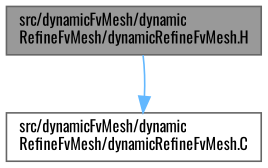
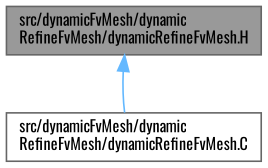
edge "src/dynamicFvMesh/dynamic RefineFvMesh/dynamicRefineFvMesh.H" -> "src/dynamicFvMesh/dynamic RefineFvMesh/dynamicRefineFvMesh.C": reversed
